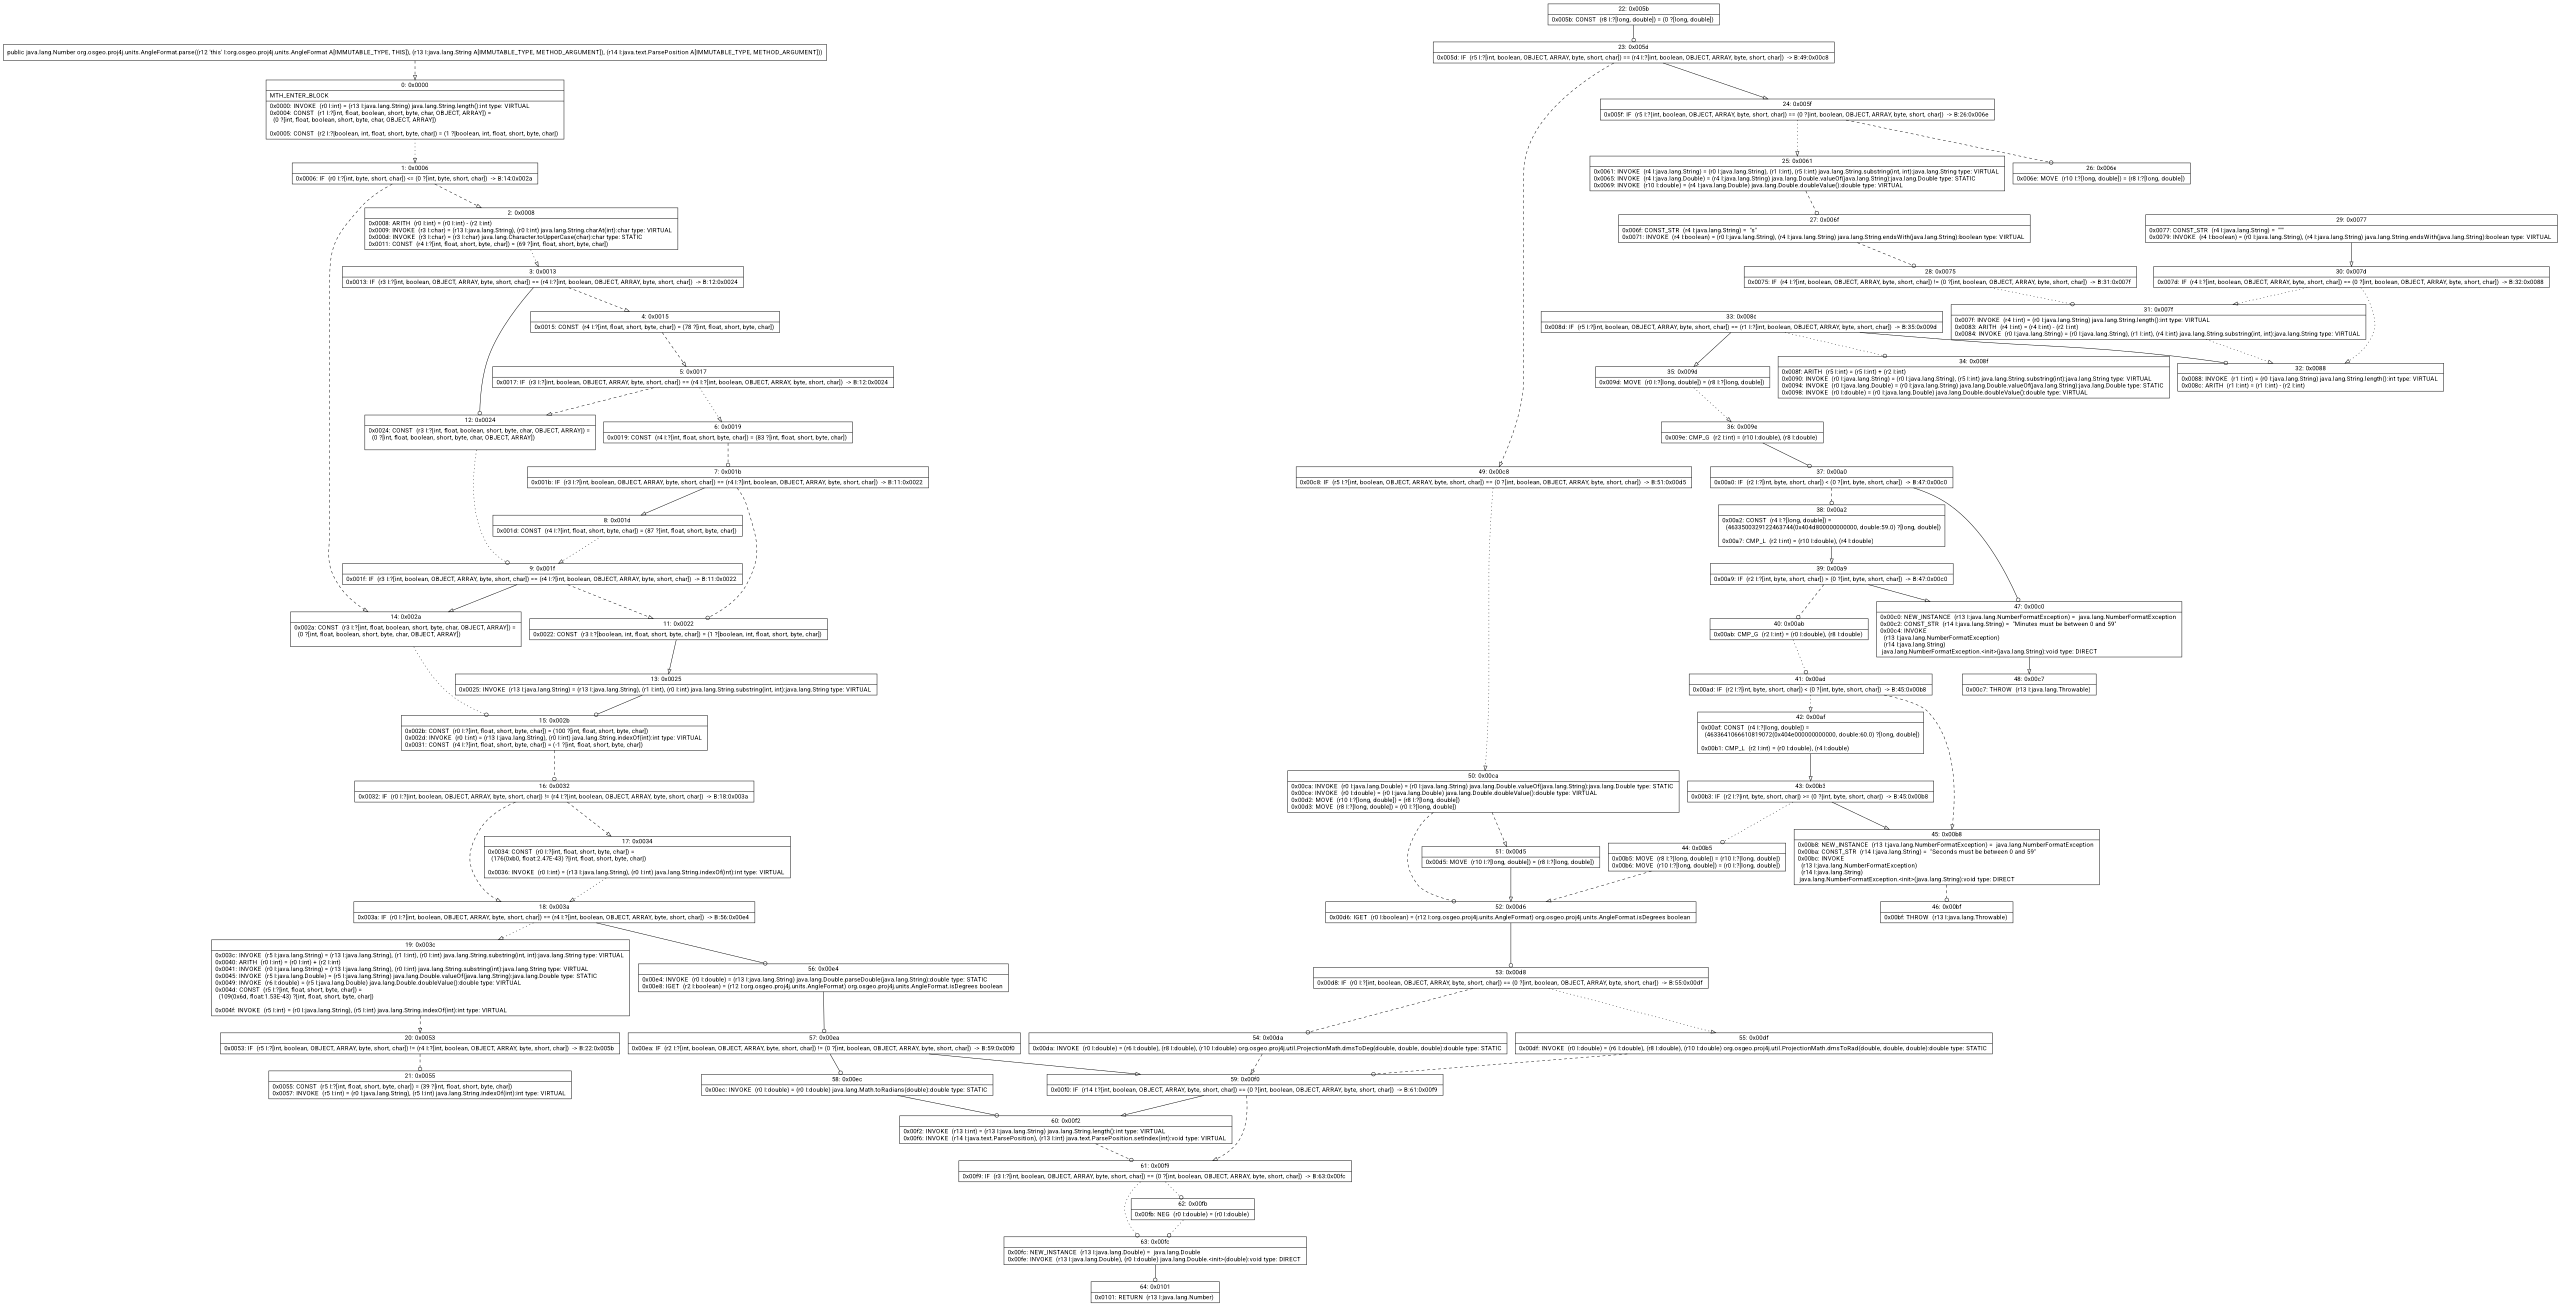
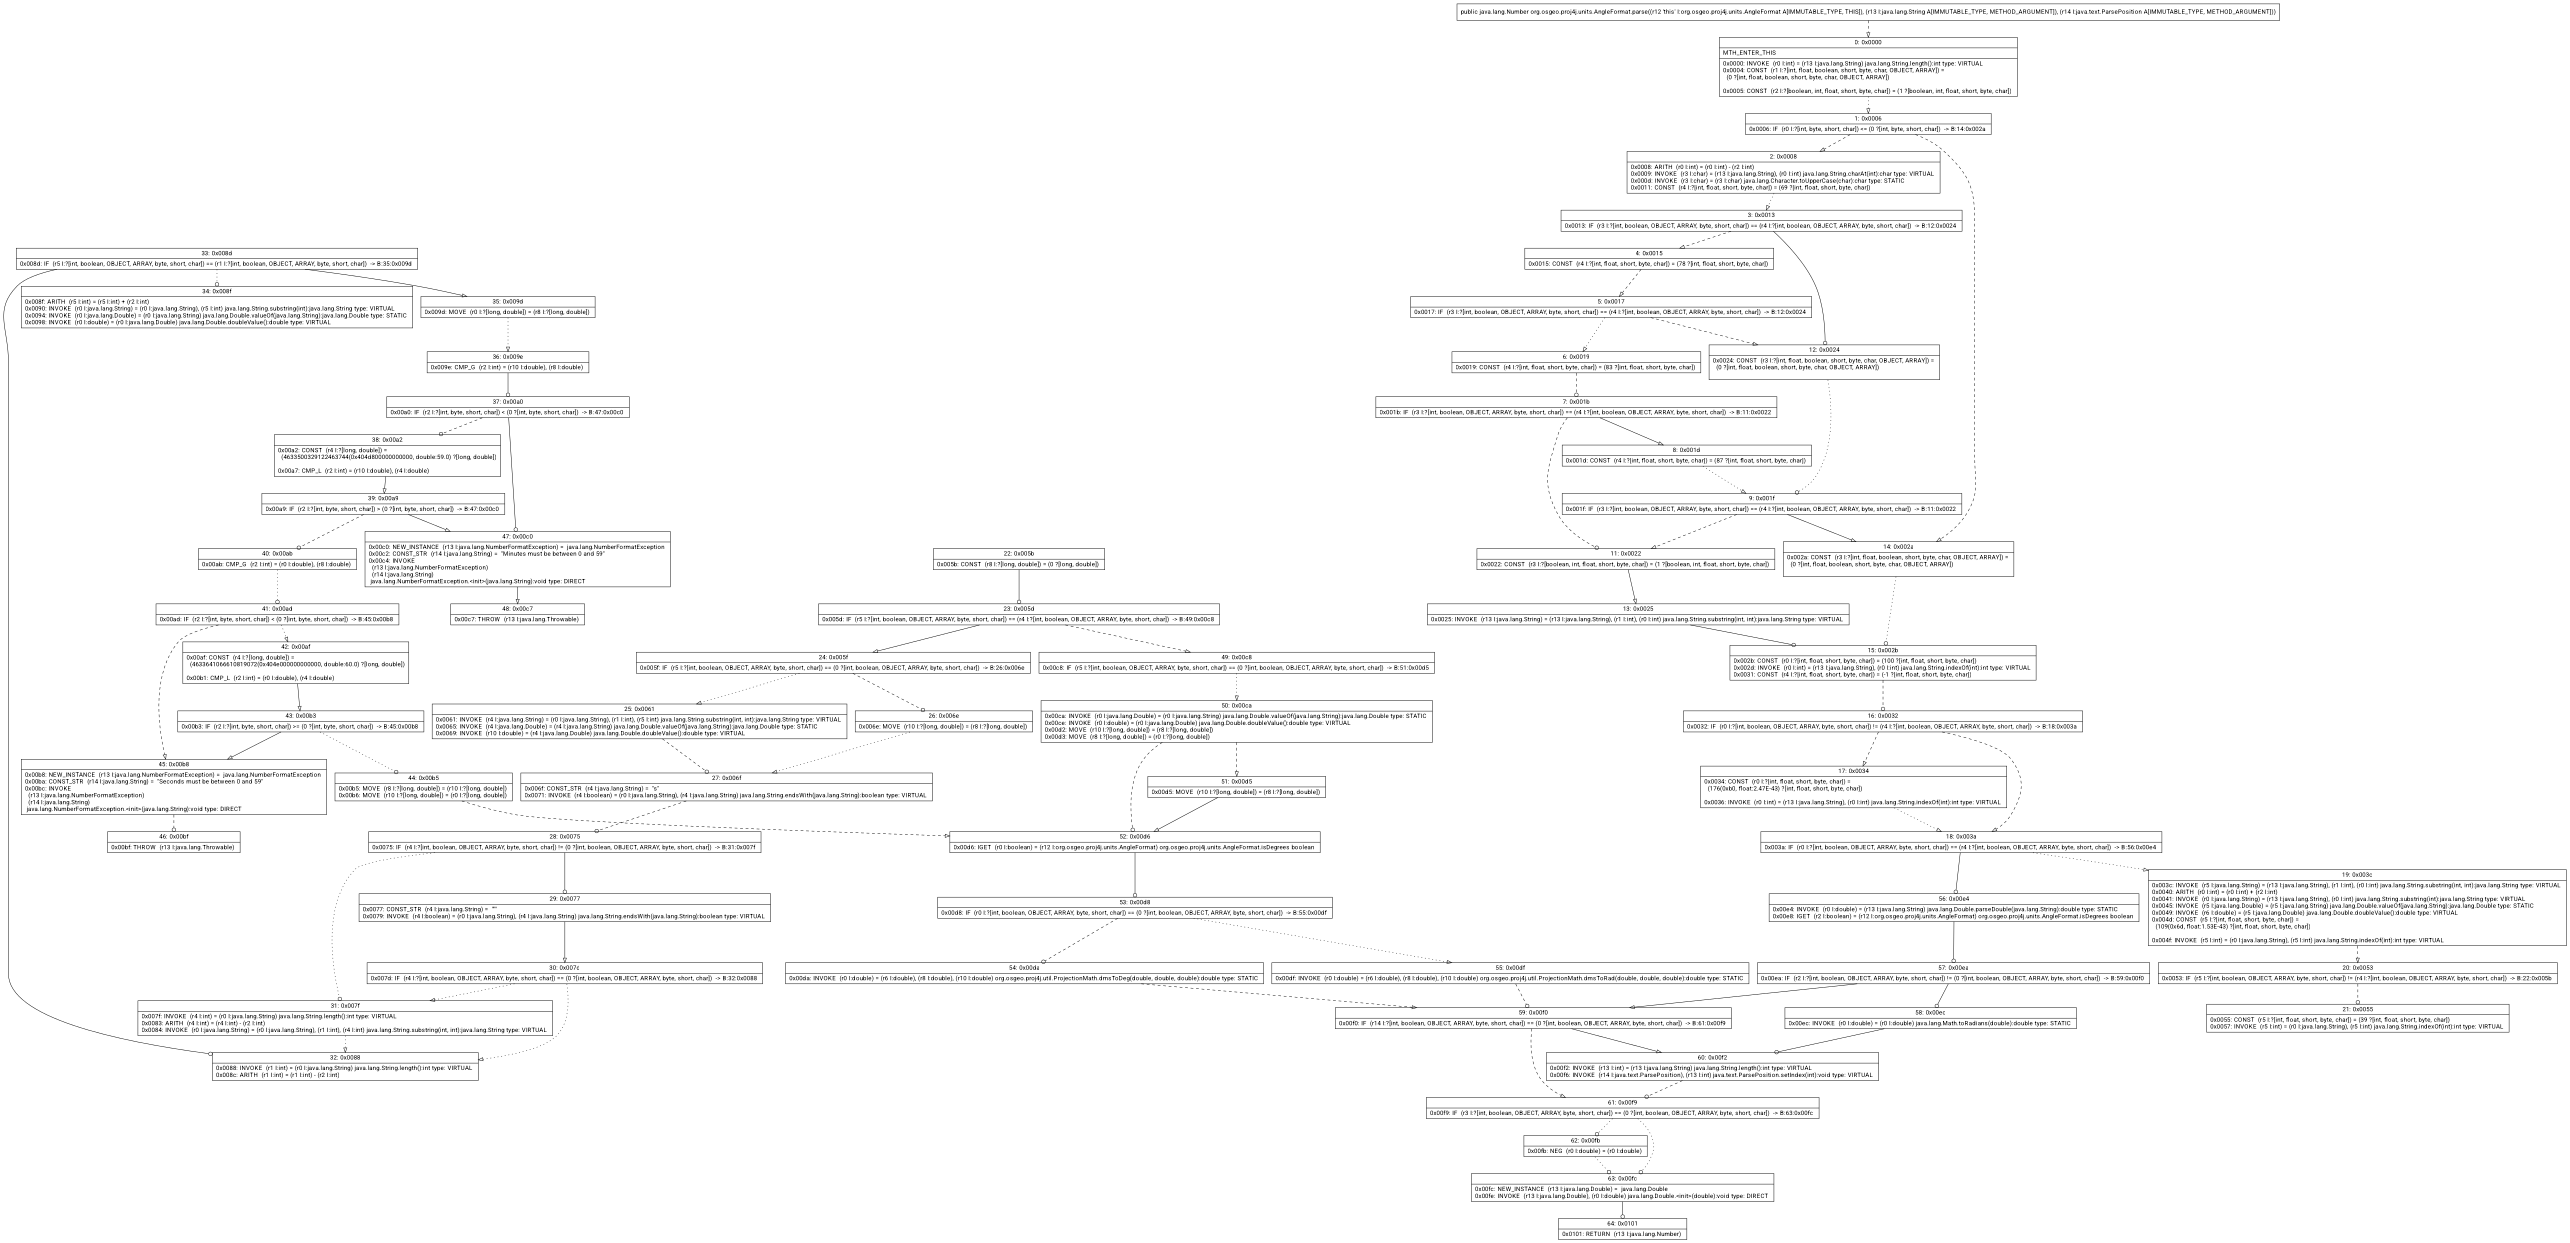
node "0: 0x0000": text "MTH_ENTER_BLOCK" -> "MTH_ENTER_THIS"
edge "26: 0x006e" -> "27: 0x006f": added
edge "28: 0x0075" -> "29: 0x0077": added
